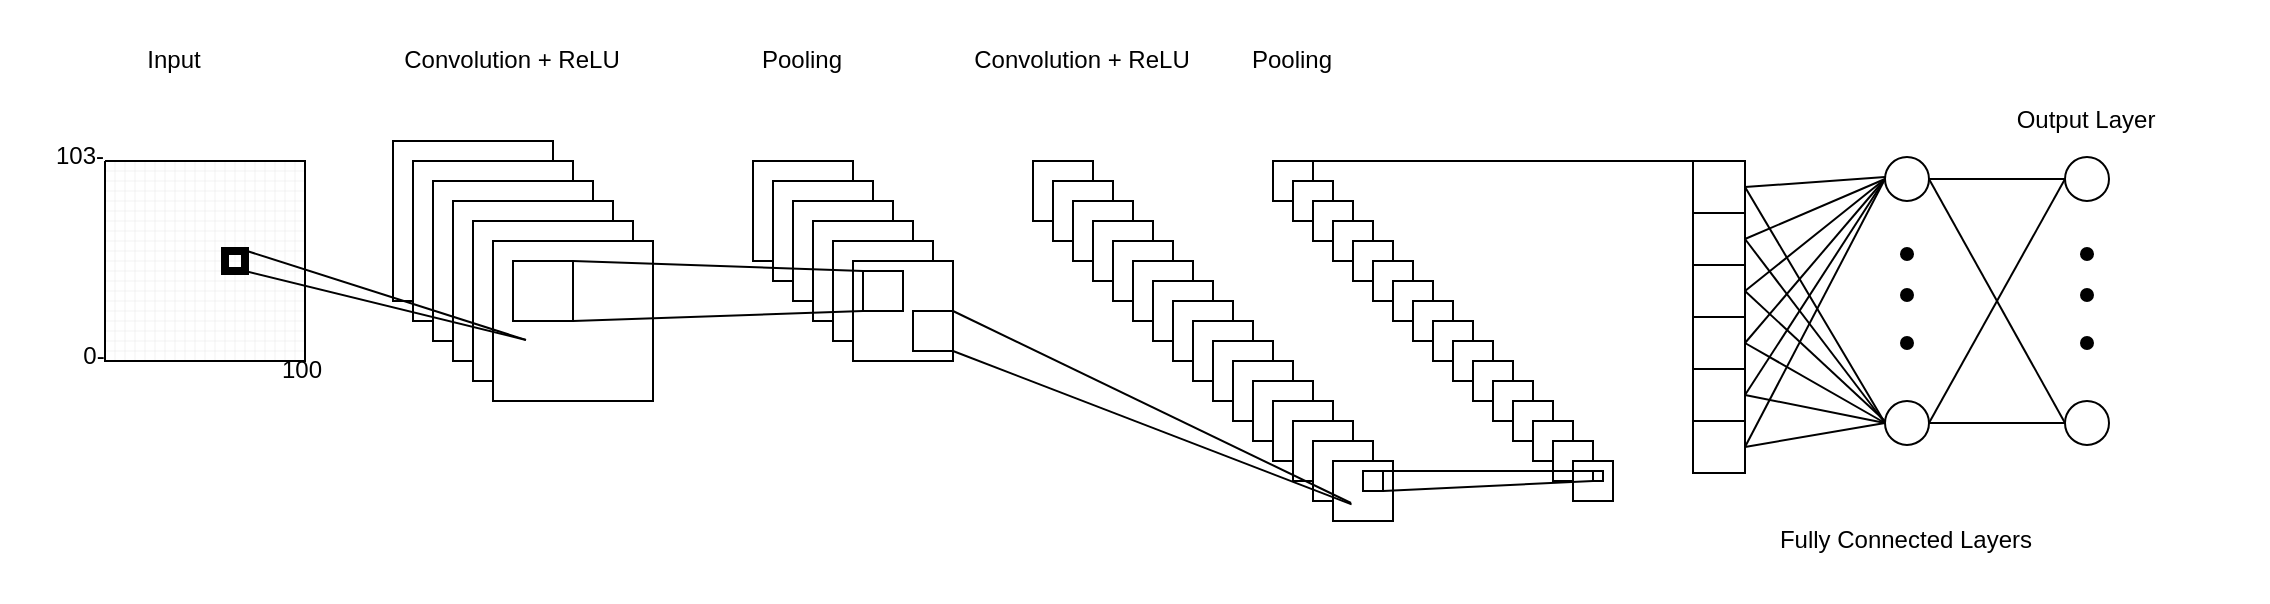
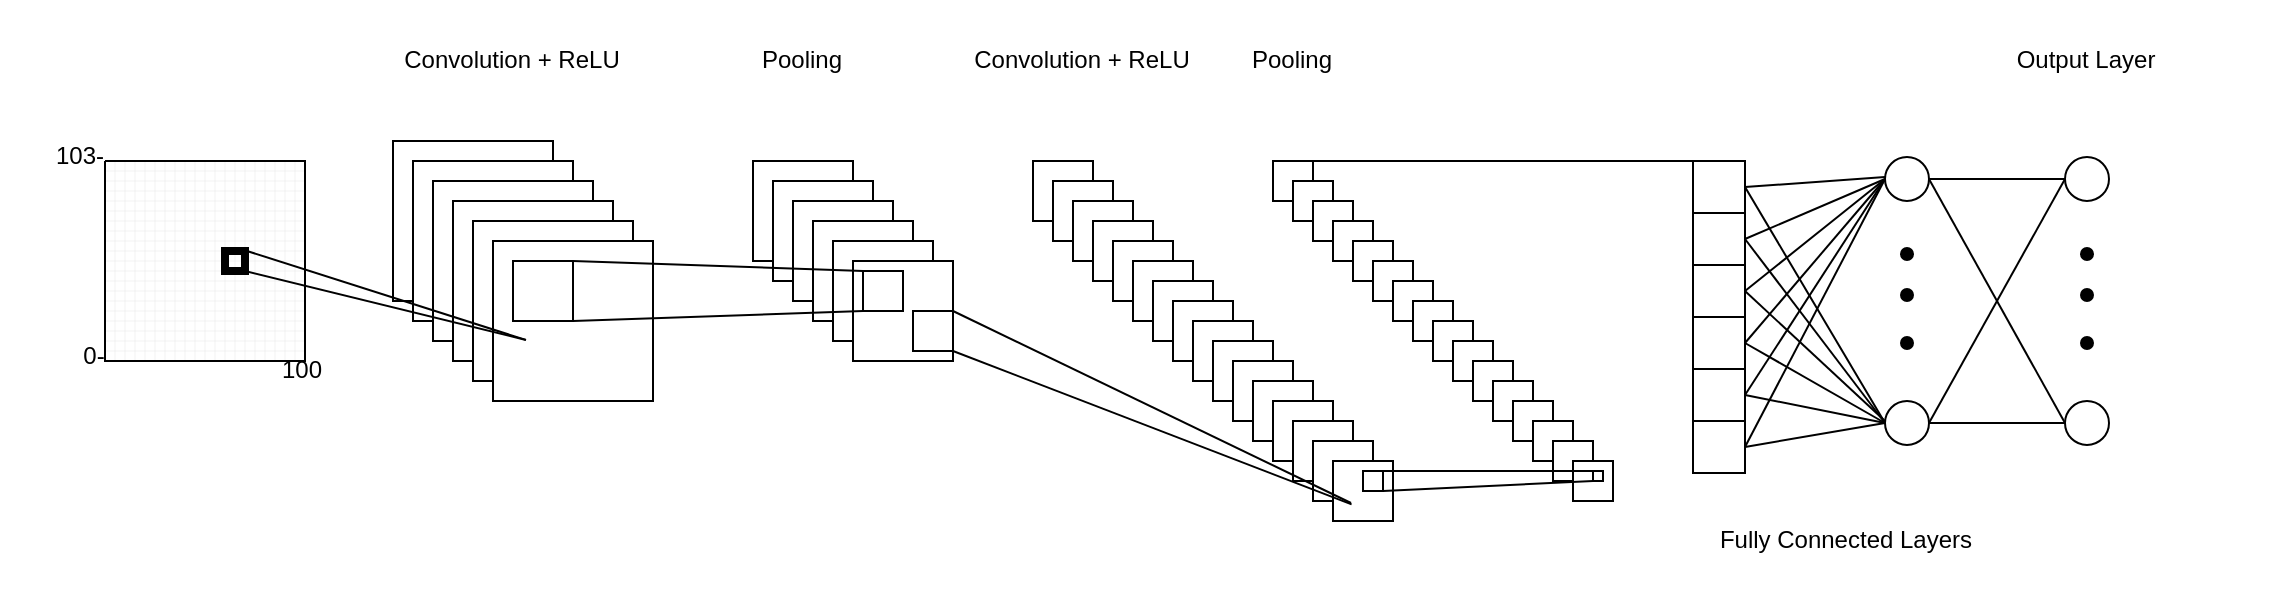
node "Input": removed
node "Output Layer": moved (2087, 121) -> (2087, 61)
node "Fully Connected Layers": moved (1907, 541) -> (1847, 541)
